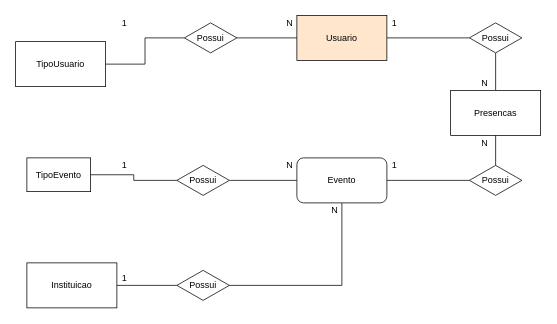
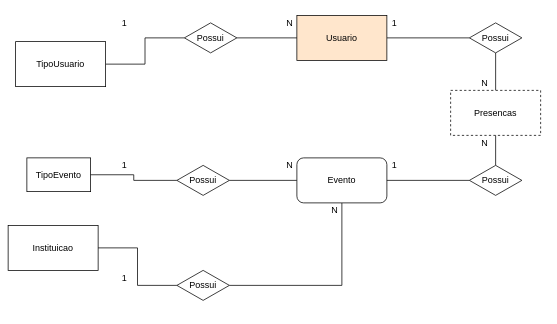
node "Presencas": style solid -> dashed
node "Instituicao": moved (72, 285) -> (53, 248)
